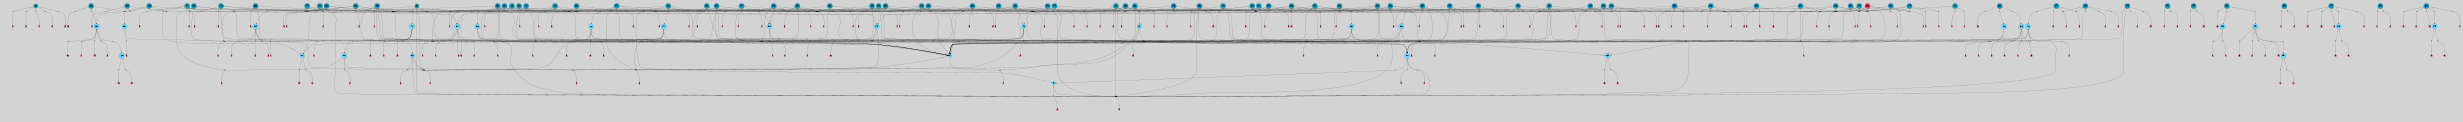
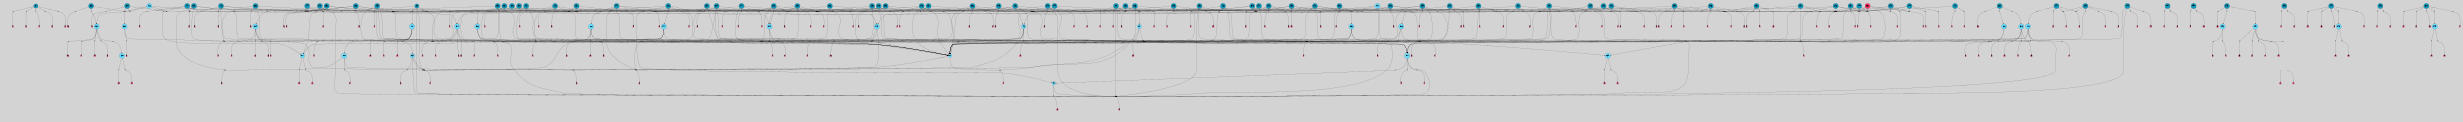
node "T466": fillcolor #1199bb -> #66ddff
node "T412": fillcolor #1199bb -> #66ddff
node "T491": removed
